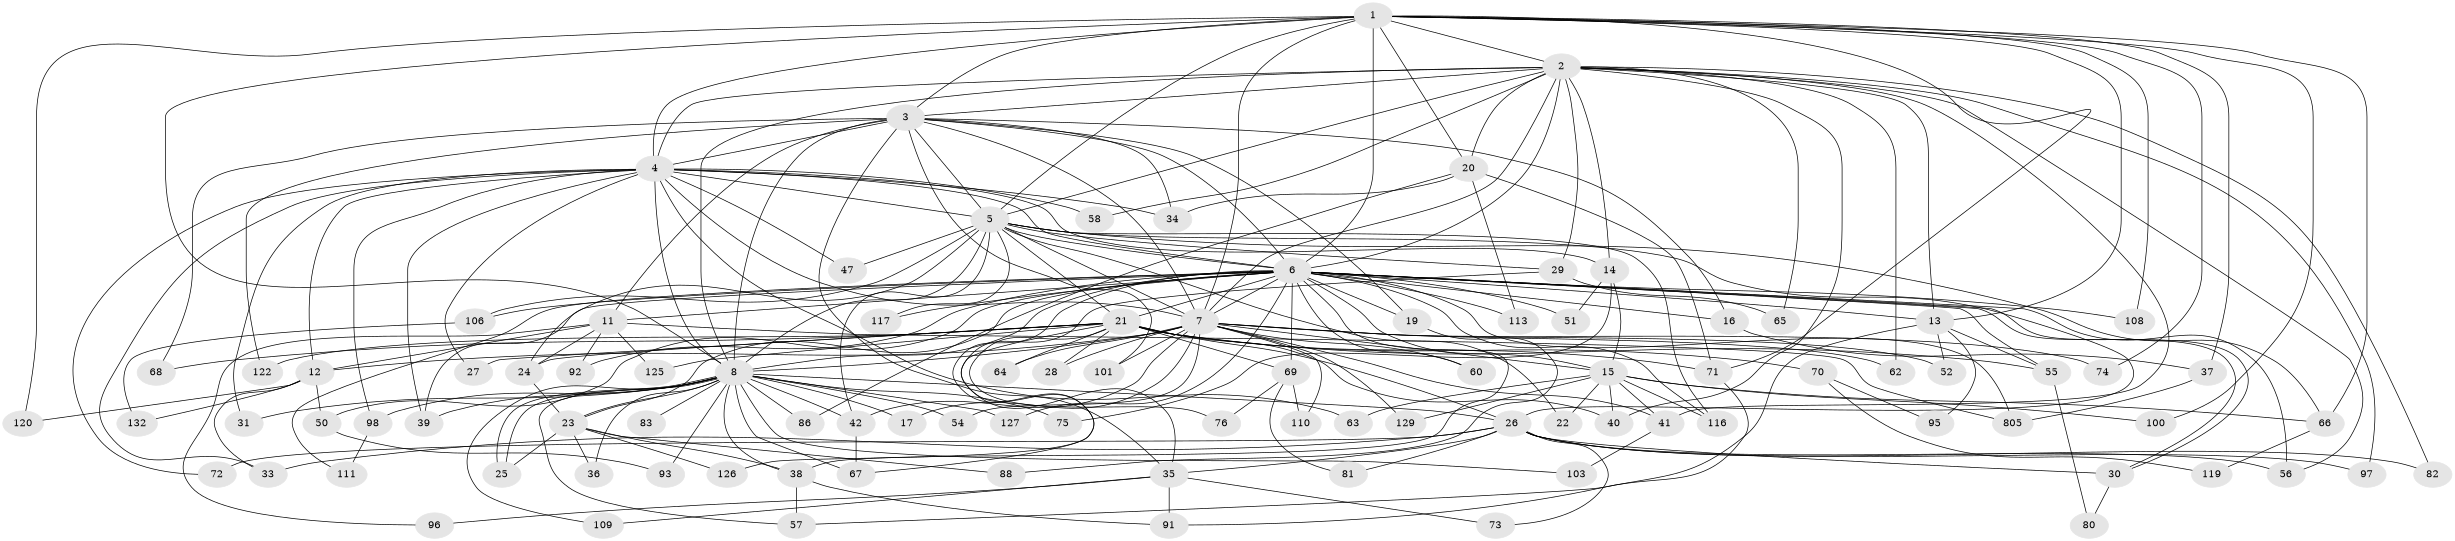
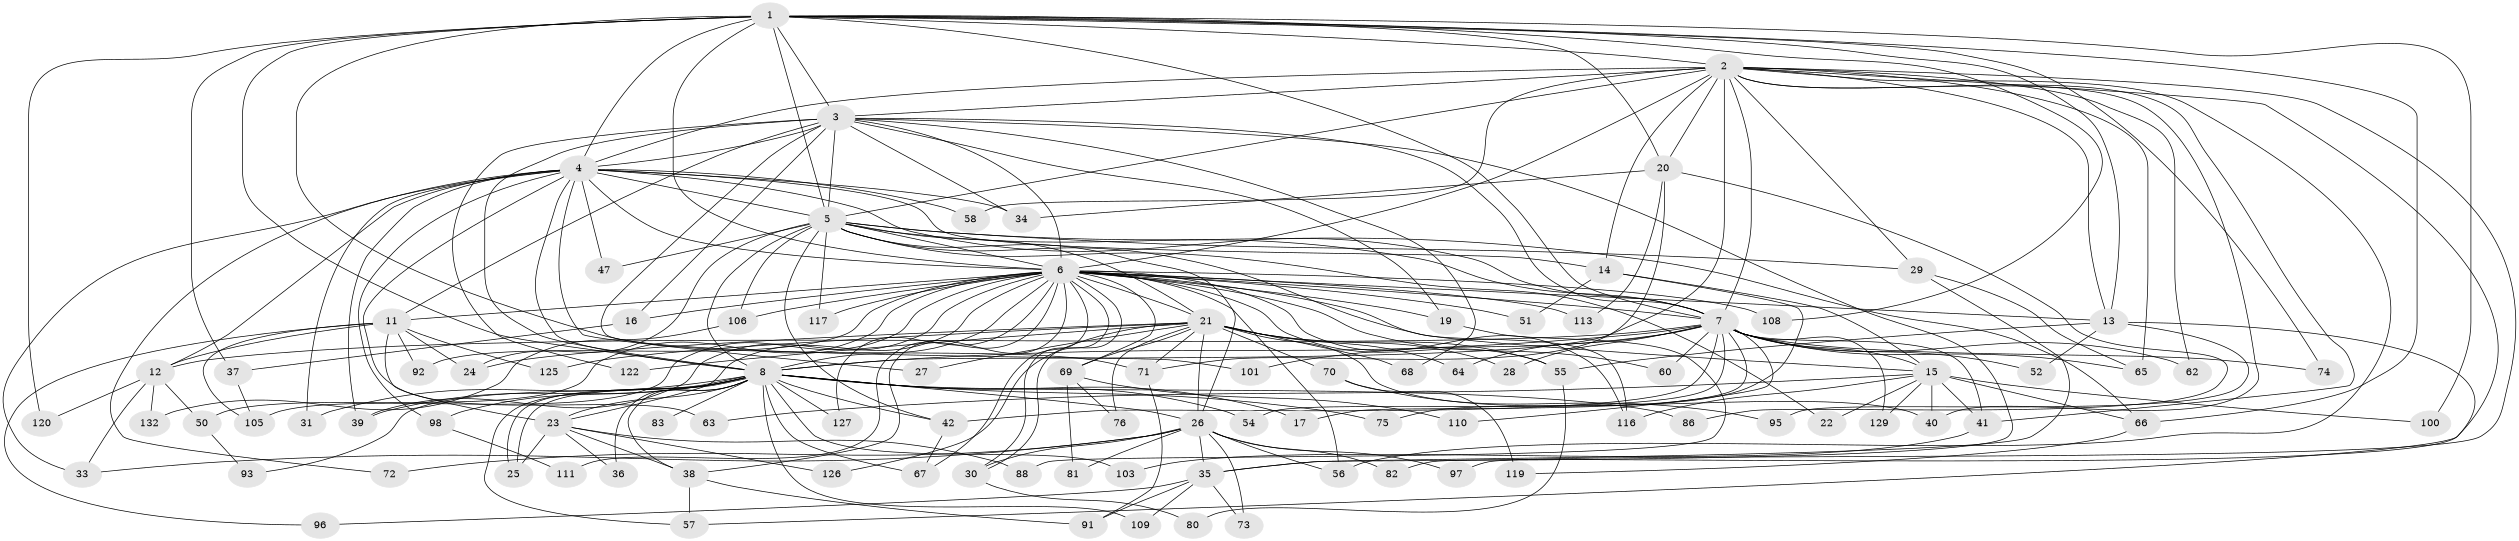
edge "7" -- "65": added
edge "24" -- "23": now "11" -- "23"
node "805": label "805" -> "105"
